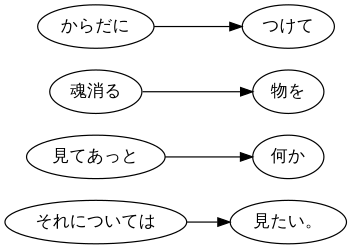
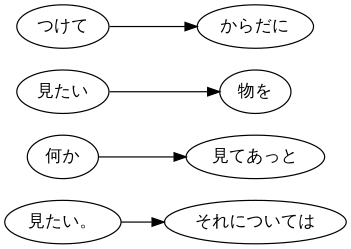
edge "からだに" -> "つけて": reversed
node "魂消る": label "魂消る" -> "見たい"
edge "見てあっと" -> "何か": reversed
edge "それについては" -> "見たい。": reversed
